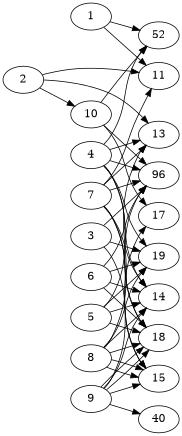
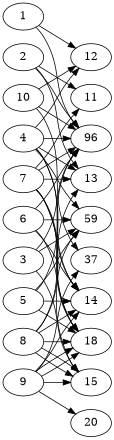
node "52": label "52" -> "12"
edge "1" -> "11": now "1" -> "96"
edge "2" -> "10": now "2" -> "96"
node "17": label "17" -> "37"
node "19": label "19" -> "59"
node "40": label "40" -> "20"
